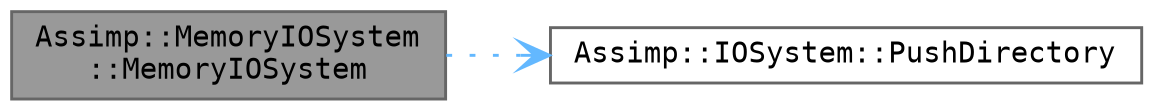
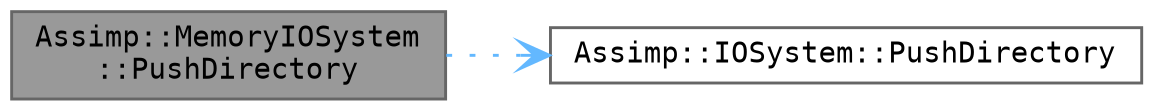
node "Assimp::MemoryIOSystem ::MemoryIOSystem": label "Assimp::MemoryIOSystem ::MemoryIOSystem" -> "Assimp::MemoryIOSystem ::PushDirectory"
